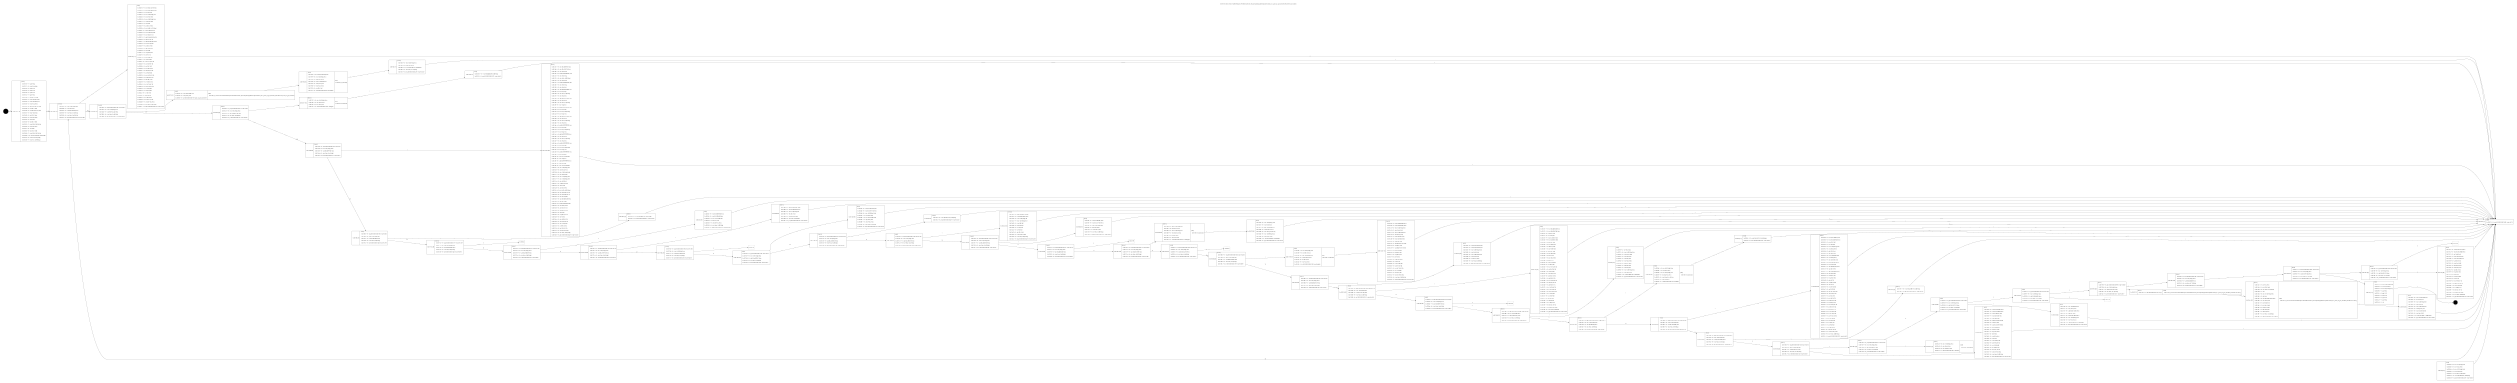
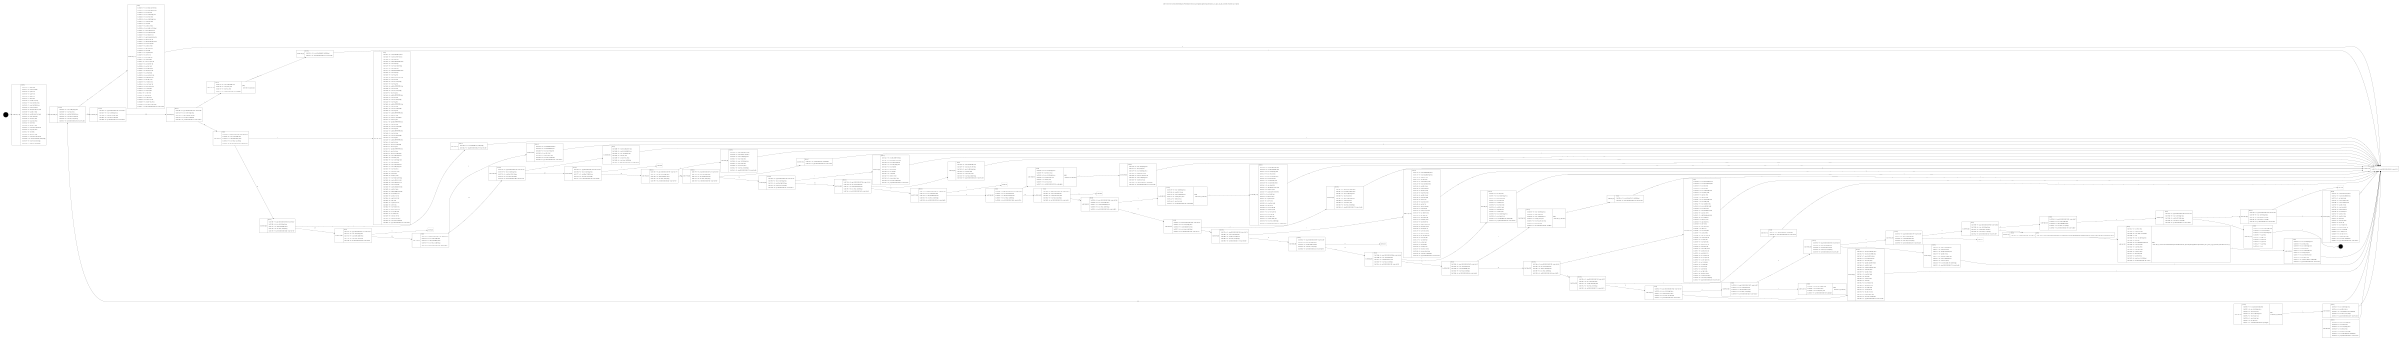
node "0x401f79 [12]": removed
